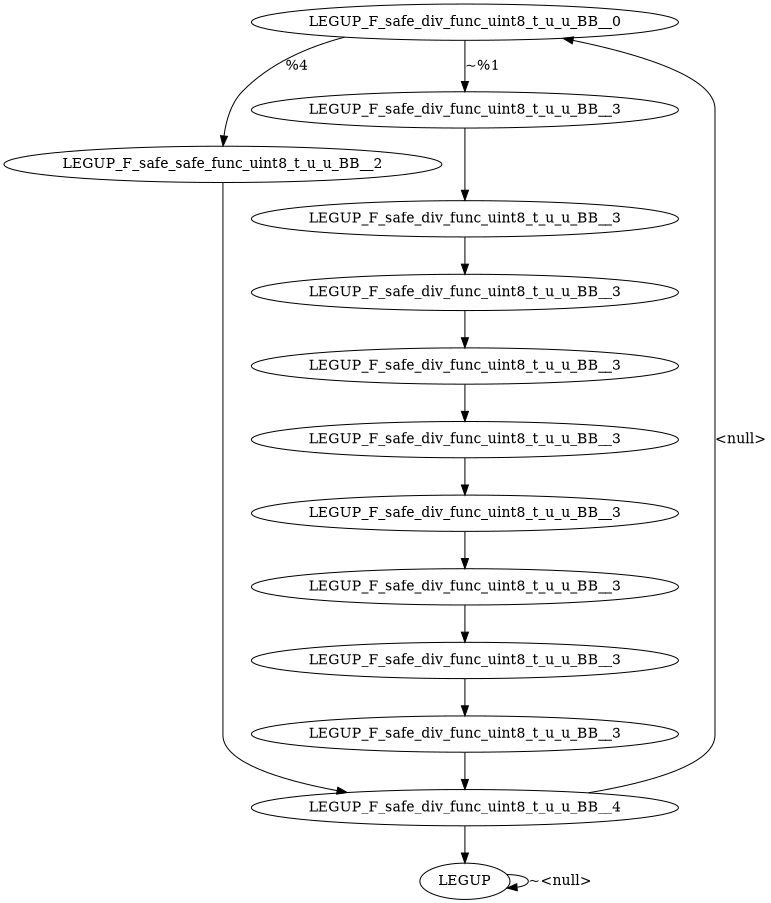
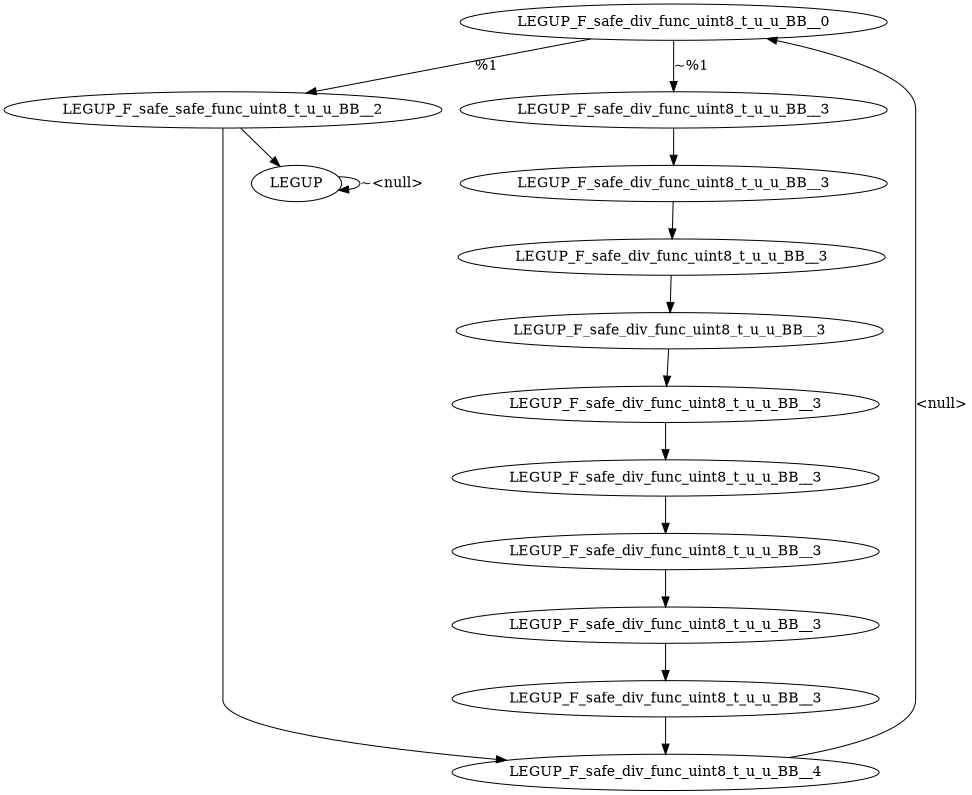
edge "LEGUP_F_safe_div_func_uint8_t_u_u_BB__0" -> "LEGUP_F_safe_safe_func_uint8_t_u_u_BB__2": label "%4" -> "%1"
edge "LEGUP_F_safe_div_func_uint8_t_u_u_BB__4" -> "LEGUP": now "LEGUP_F_safe_safe_func_uint8_t_u_u_BB__2" -> "LEGUP"
